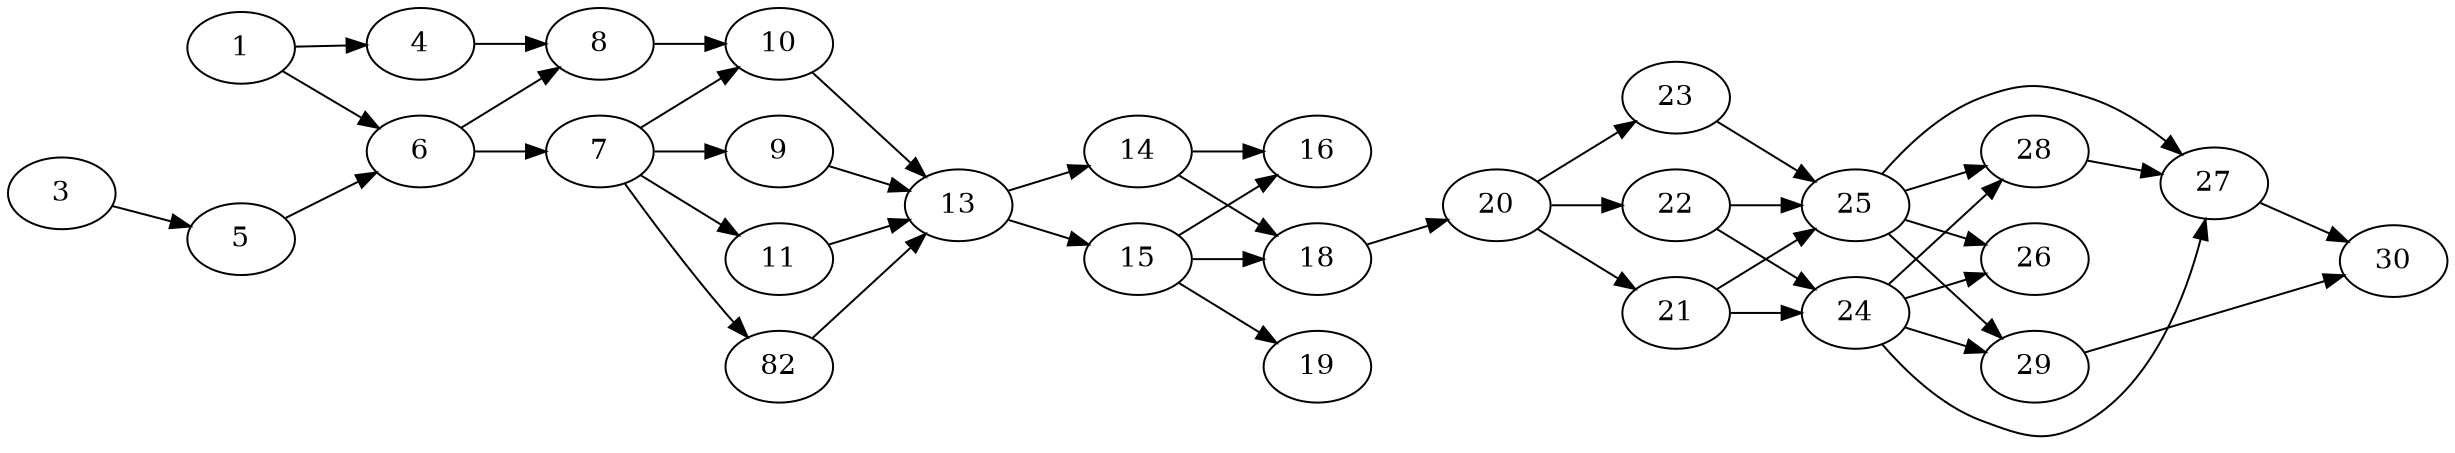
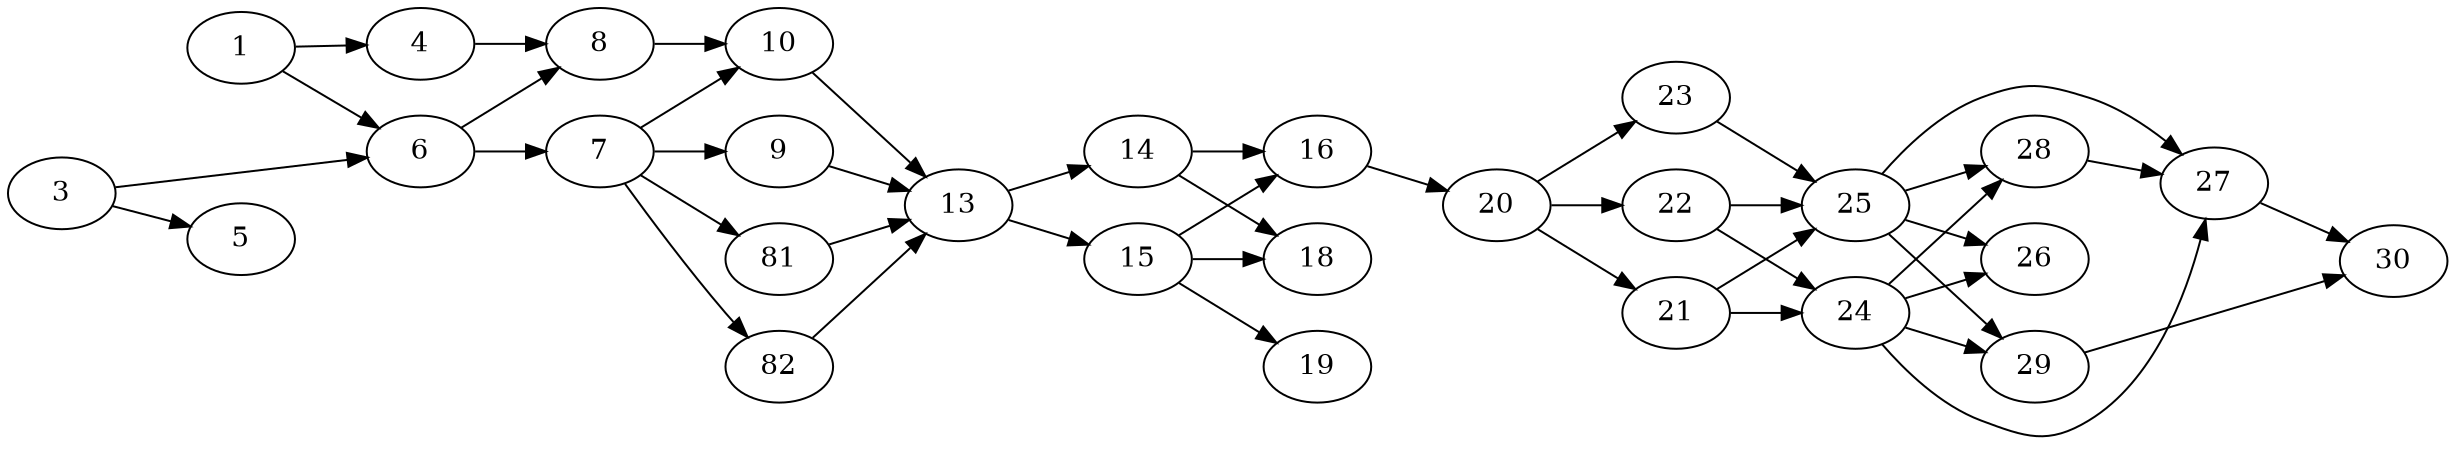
edge "5" -> "6": now "3" -> "6"
edge "18" -> "20": now "16" -> "20"
node "11": label "11" -> "81"
